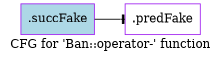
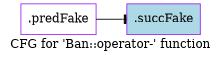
edge ".succFake" -> ".predFake": reversed
